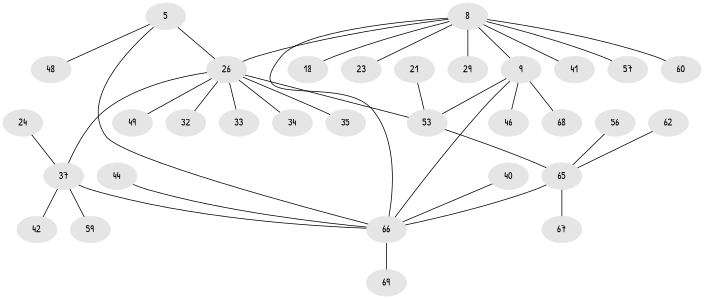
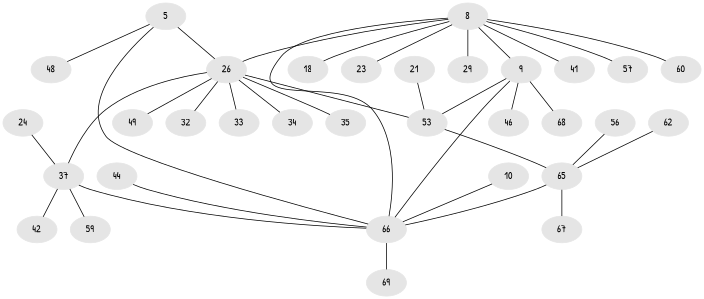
node "40": label "40" -> "10"
